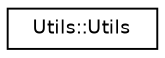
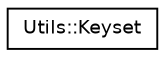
node "Utils::Utils": label "Utils::Utils" -> "Utils::Keyset"
